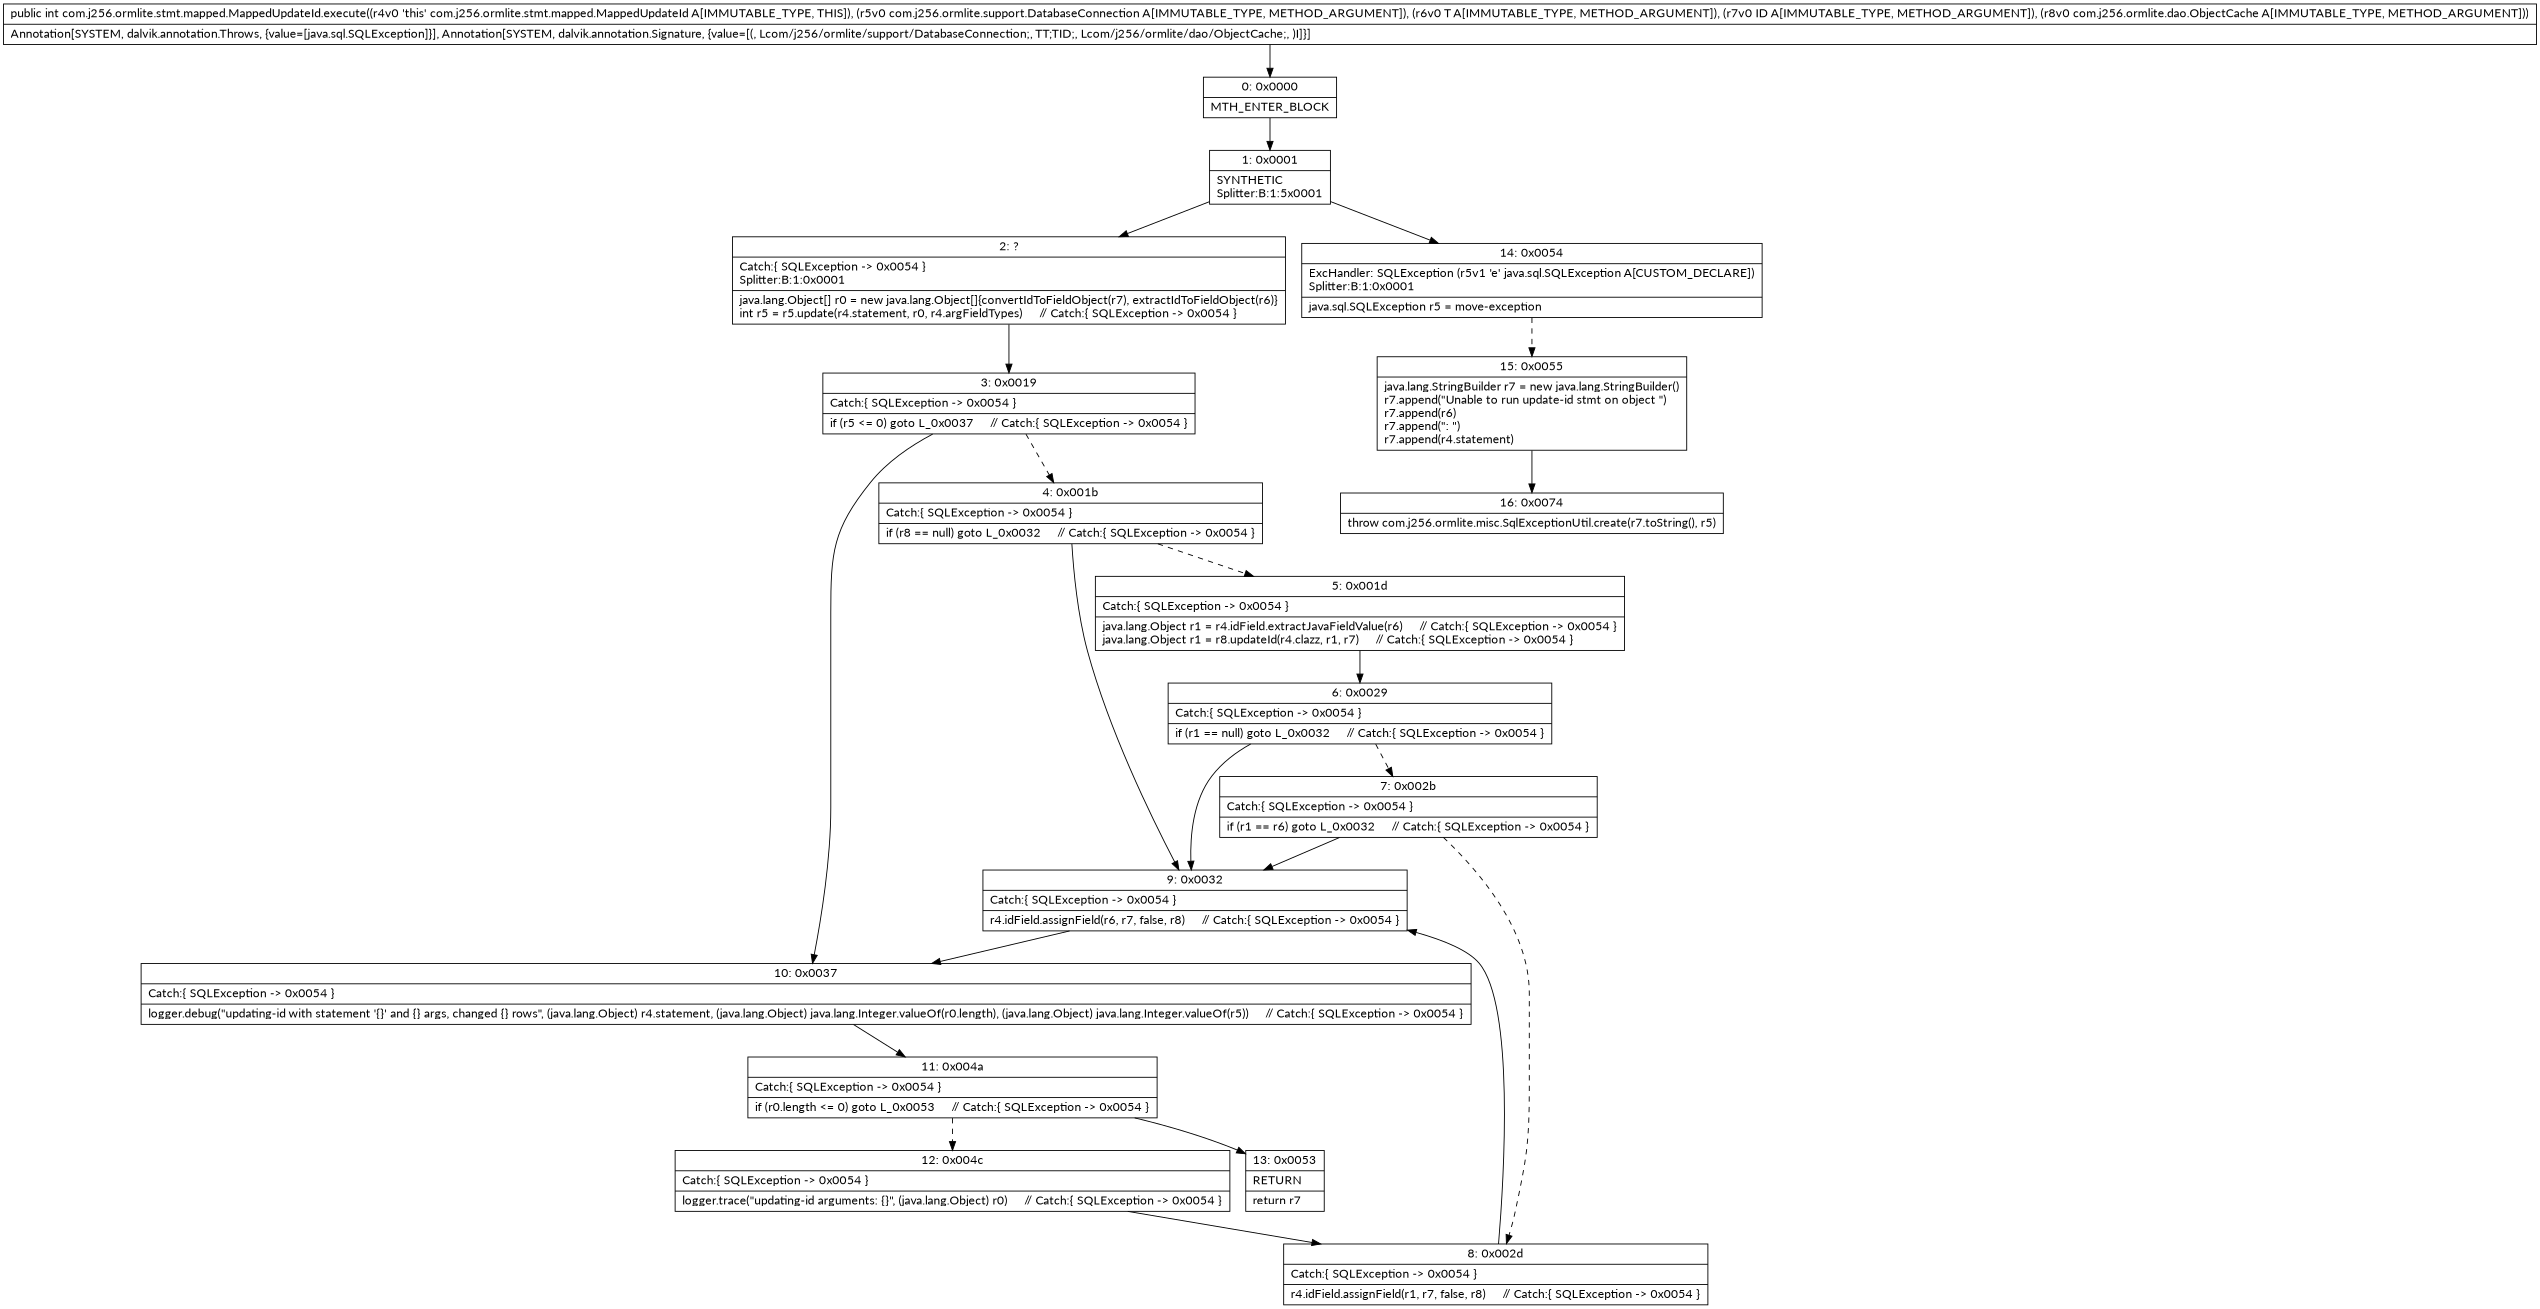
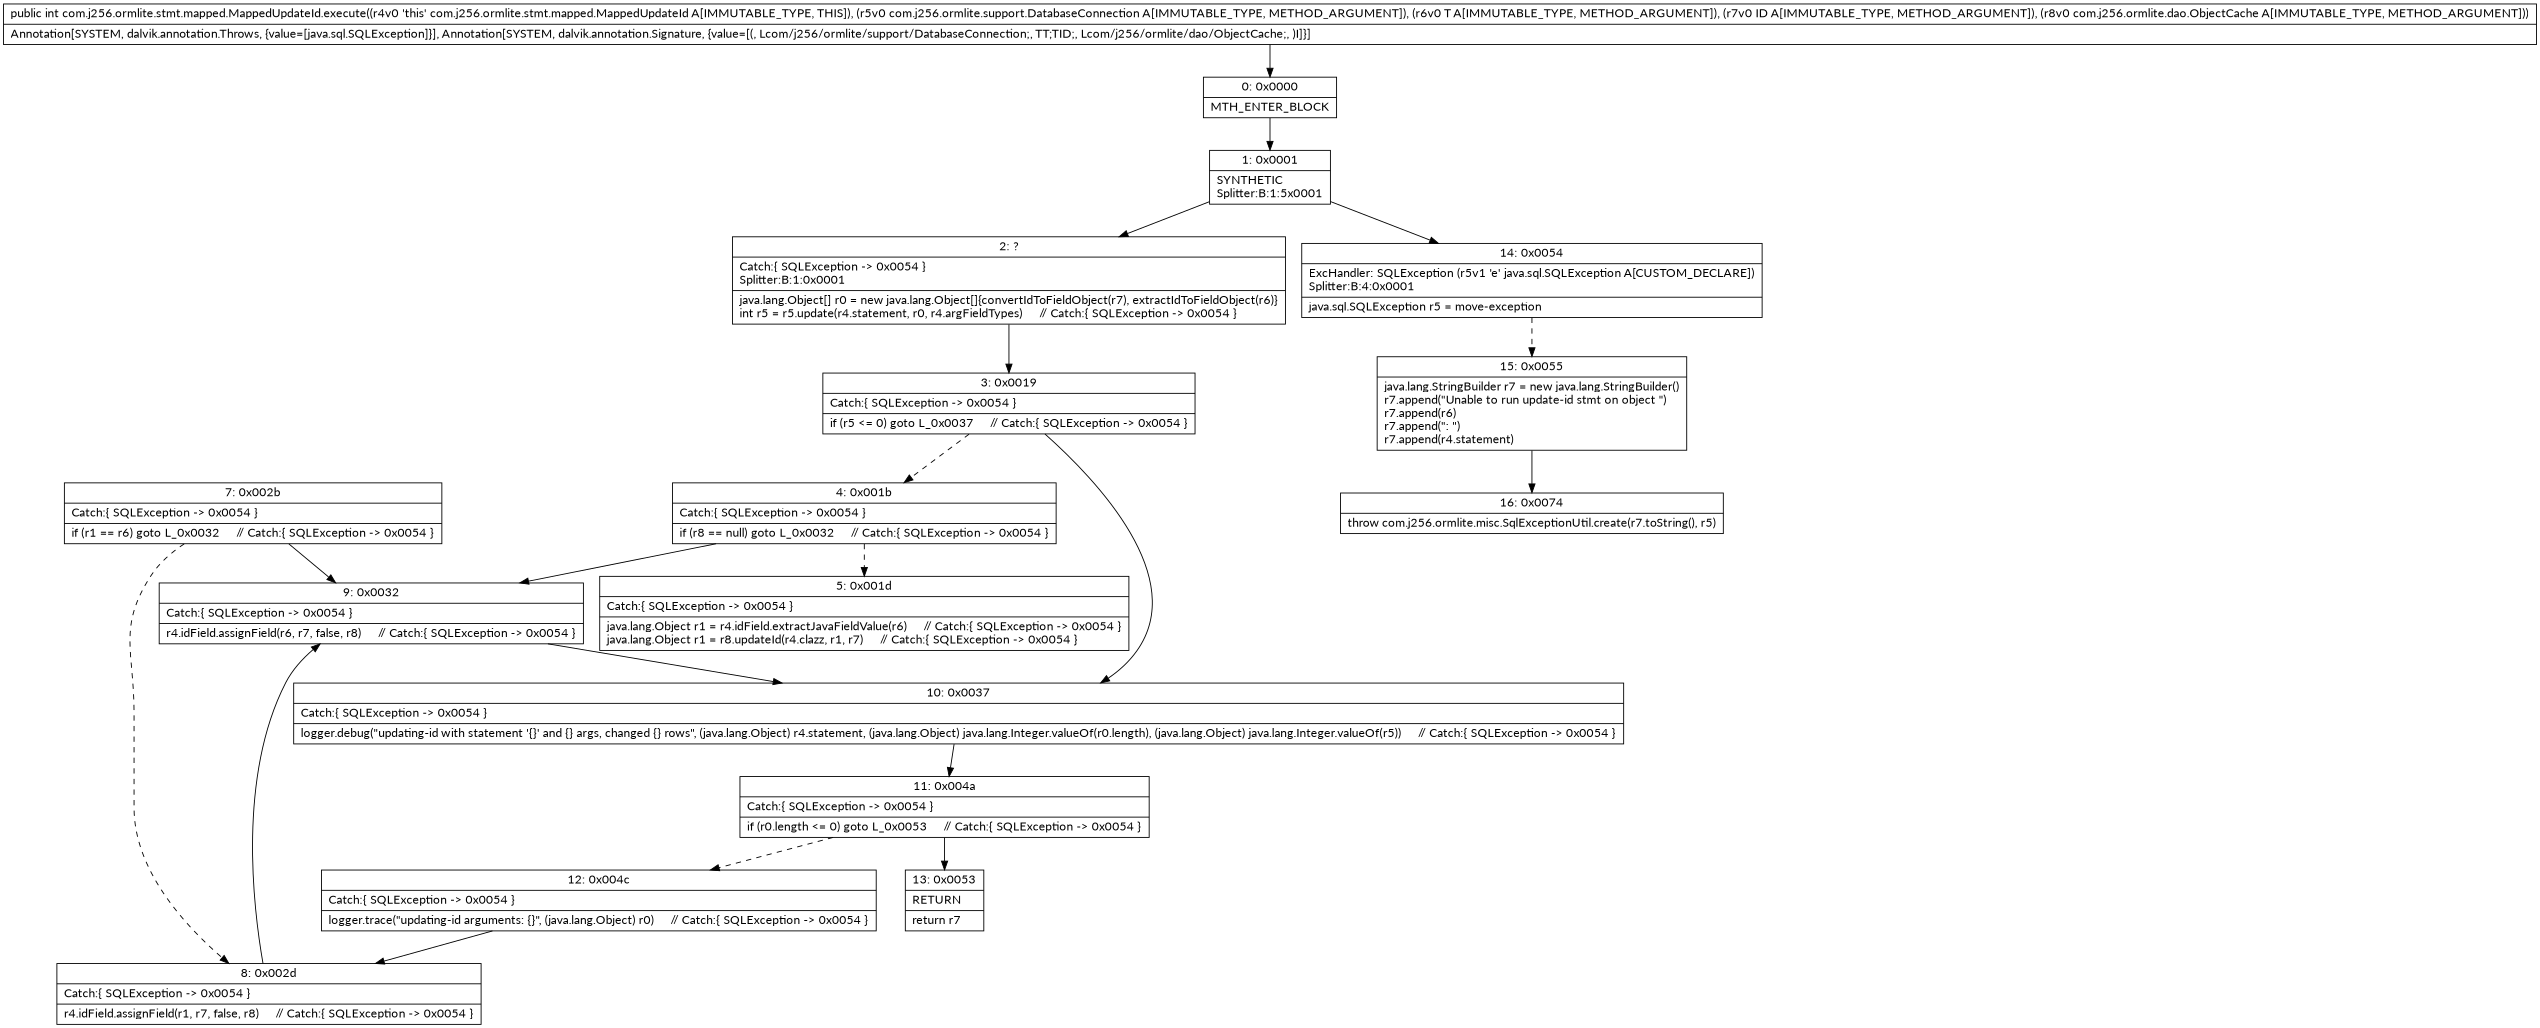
node "14: 0x0054": text "Splitter:B:1:0x0001" -> "Splitter:B:4:0x0001"
node "6: 0x0029": removed
